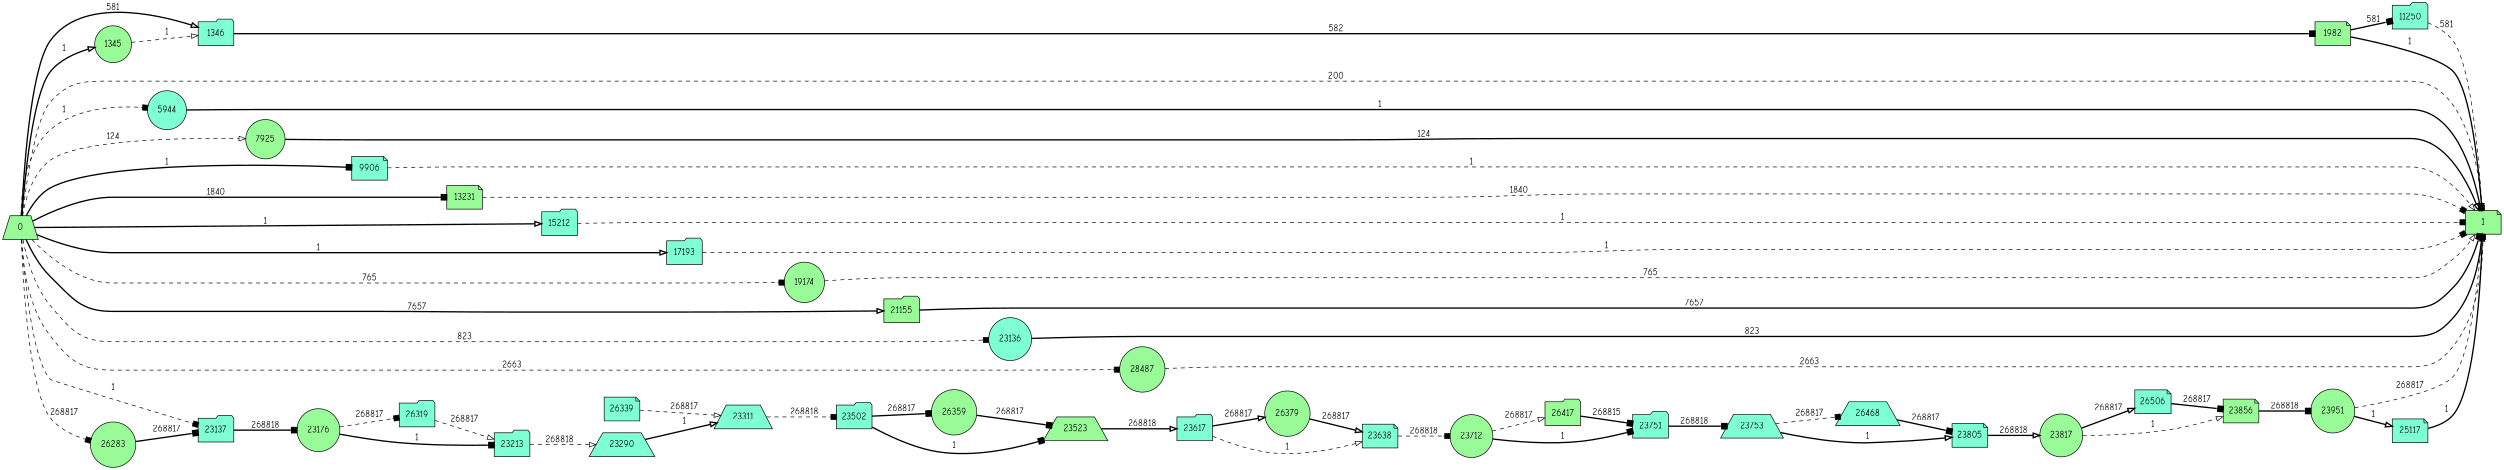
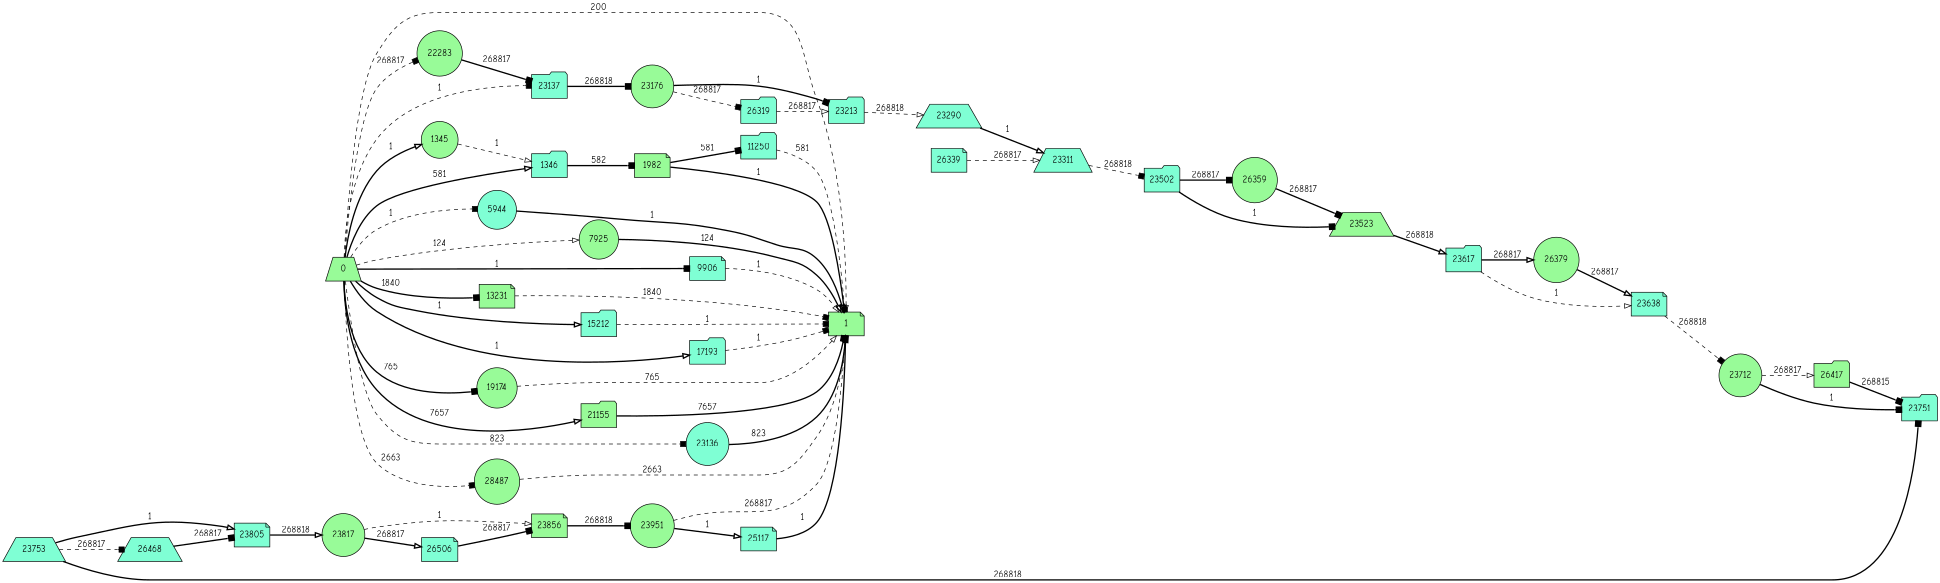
edge "0" -> "19174": style dashed -> bold
edge "23751" -> "23753": reversed
node "26283": label "26283" -> "22283"
